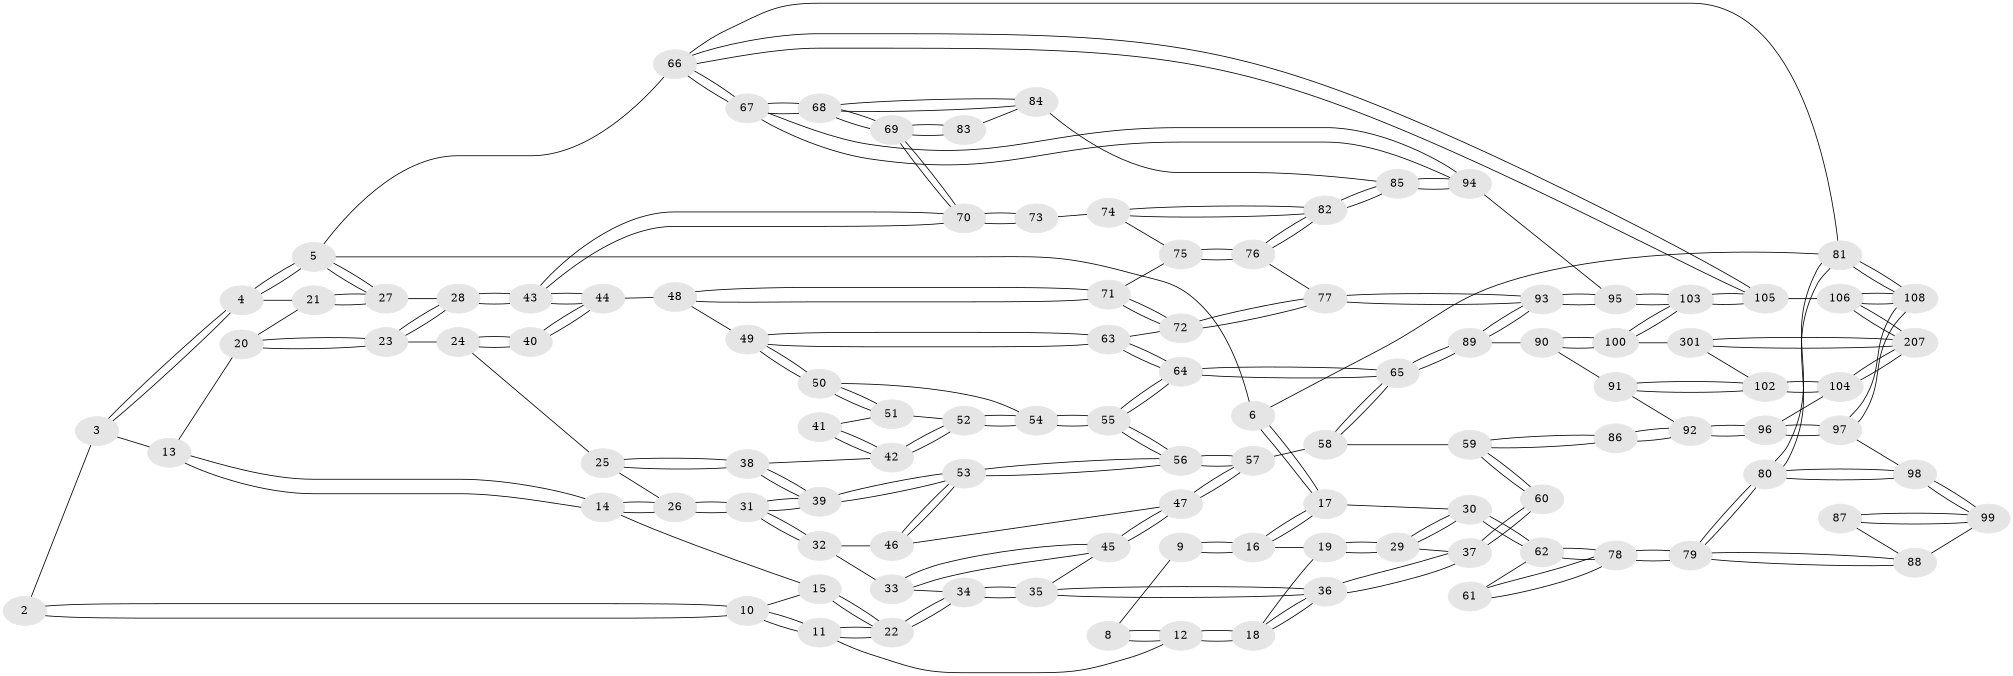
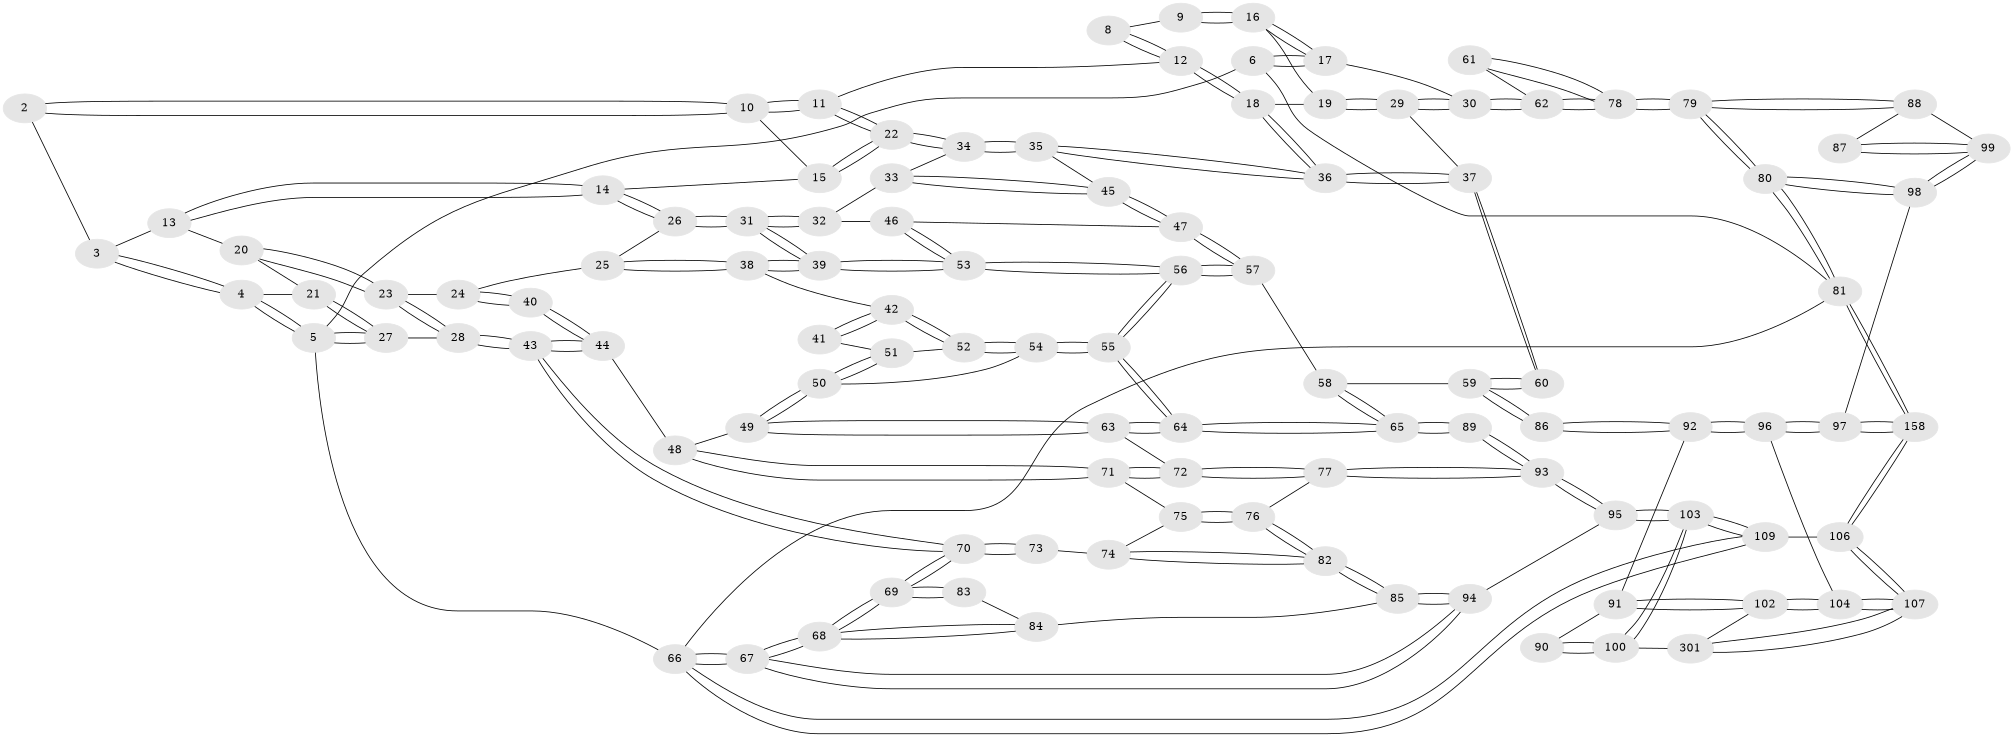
node "105": label "105" -> "109"
node "108": label "108" -> "158"
edge "89" -- "90": removed
node "207": label "207" -> "107"
